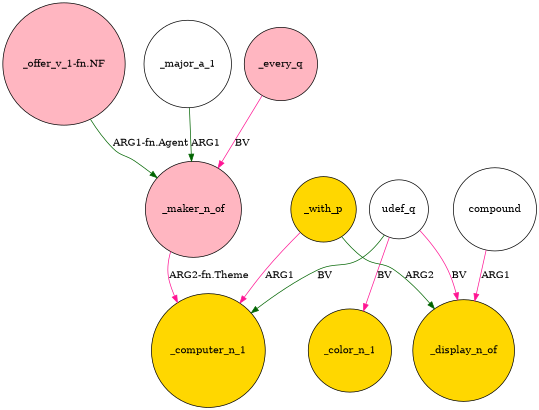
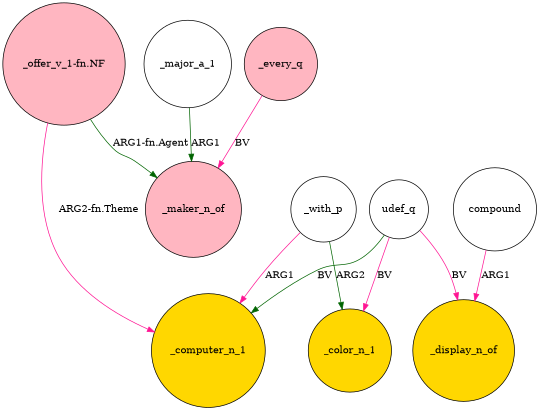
node "_with_p": fillcolor gold -> white
edge "_with_p" -> "_display_n_of": now "_with_p" -> "_color_n_1"
edge "_maker_n_of" -> "_computer_n_1": now "_offer_v_1-fn.NF" -> "_computer_n_1"
